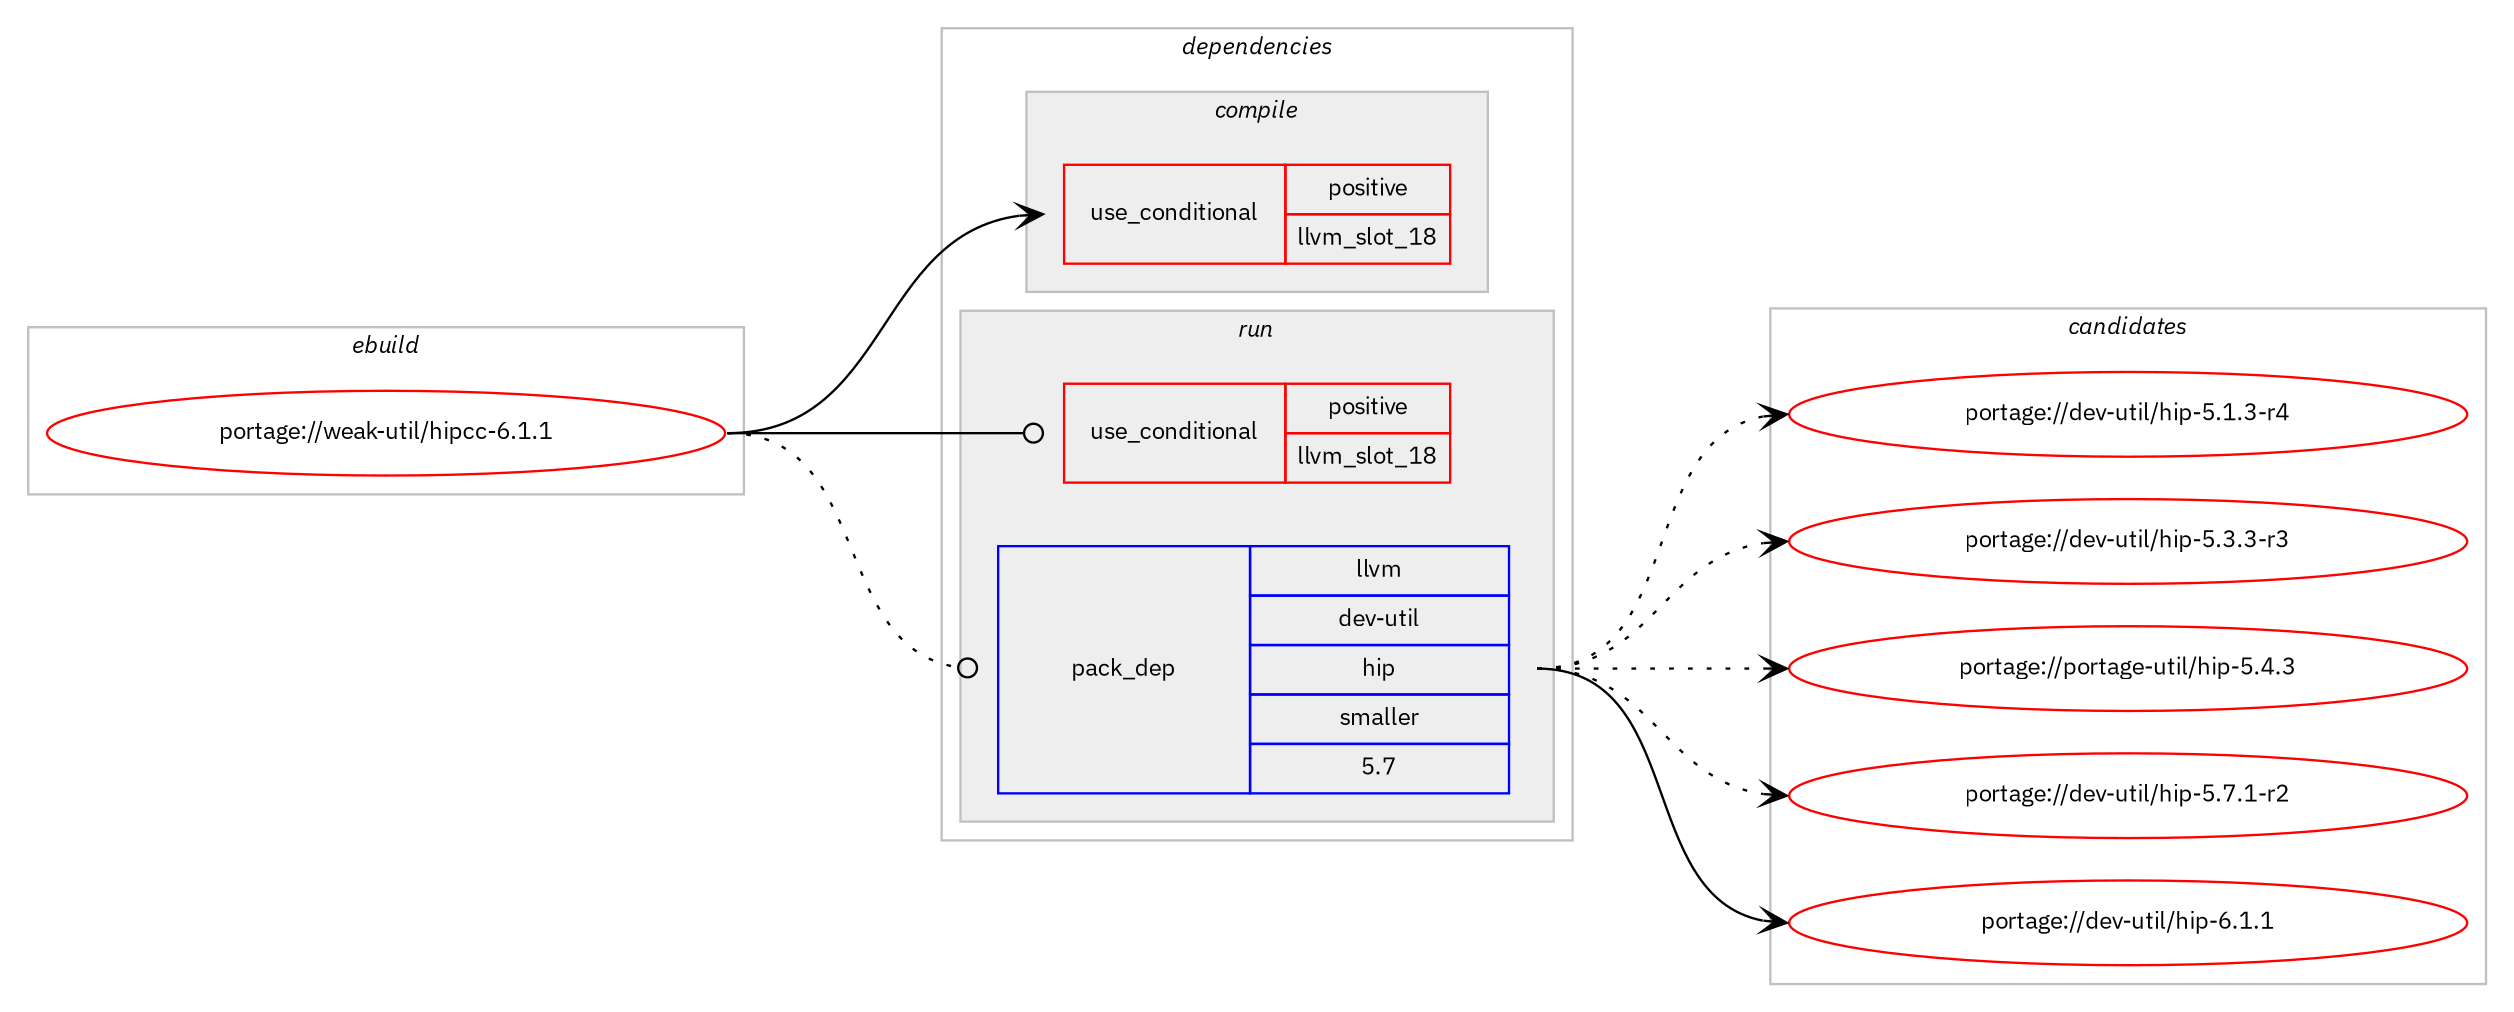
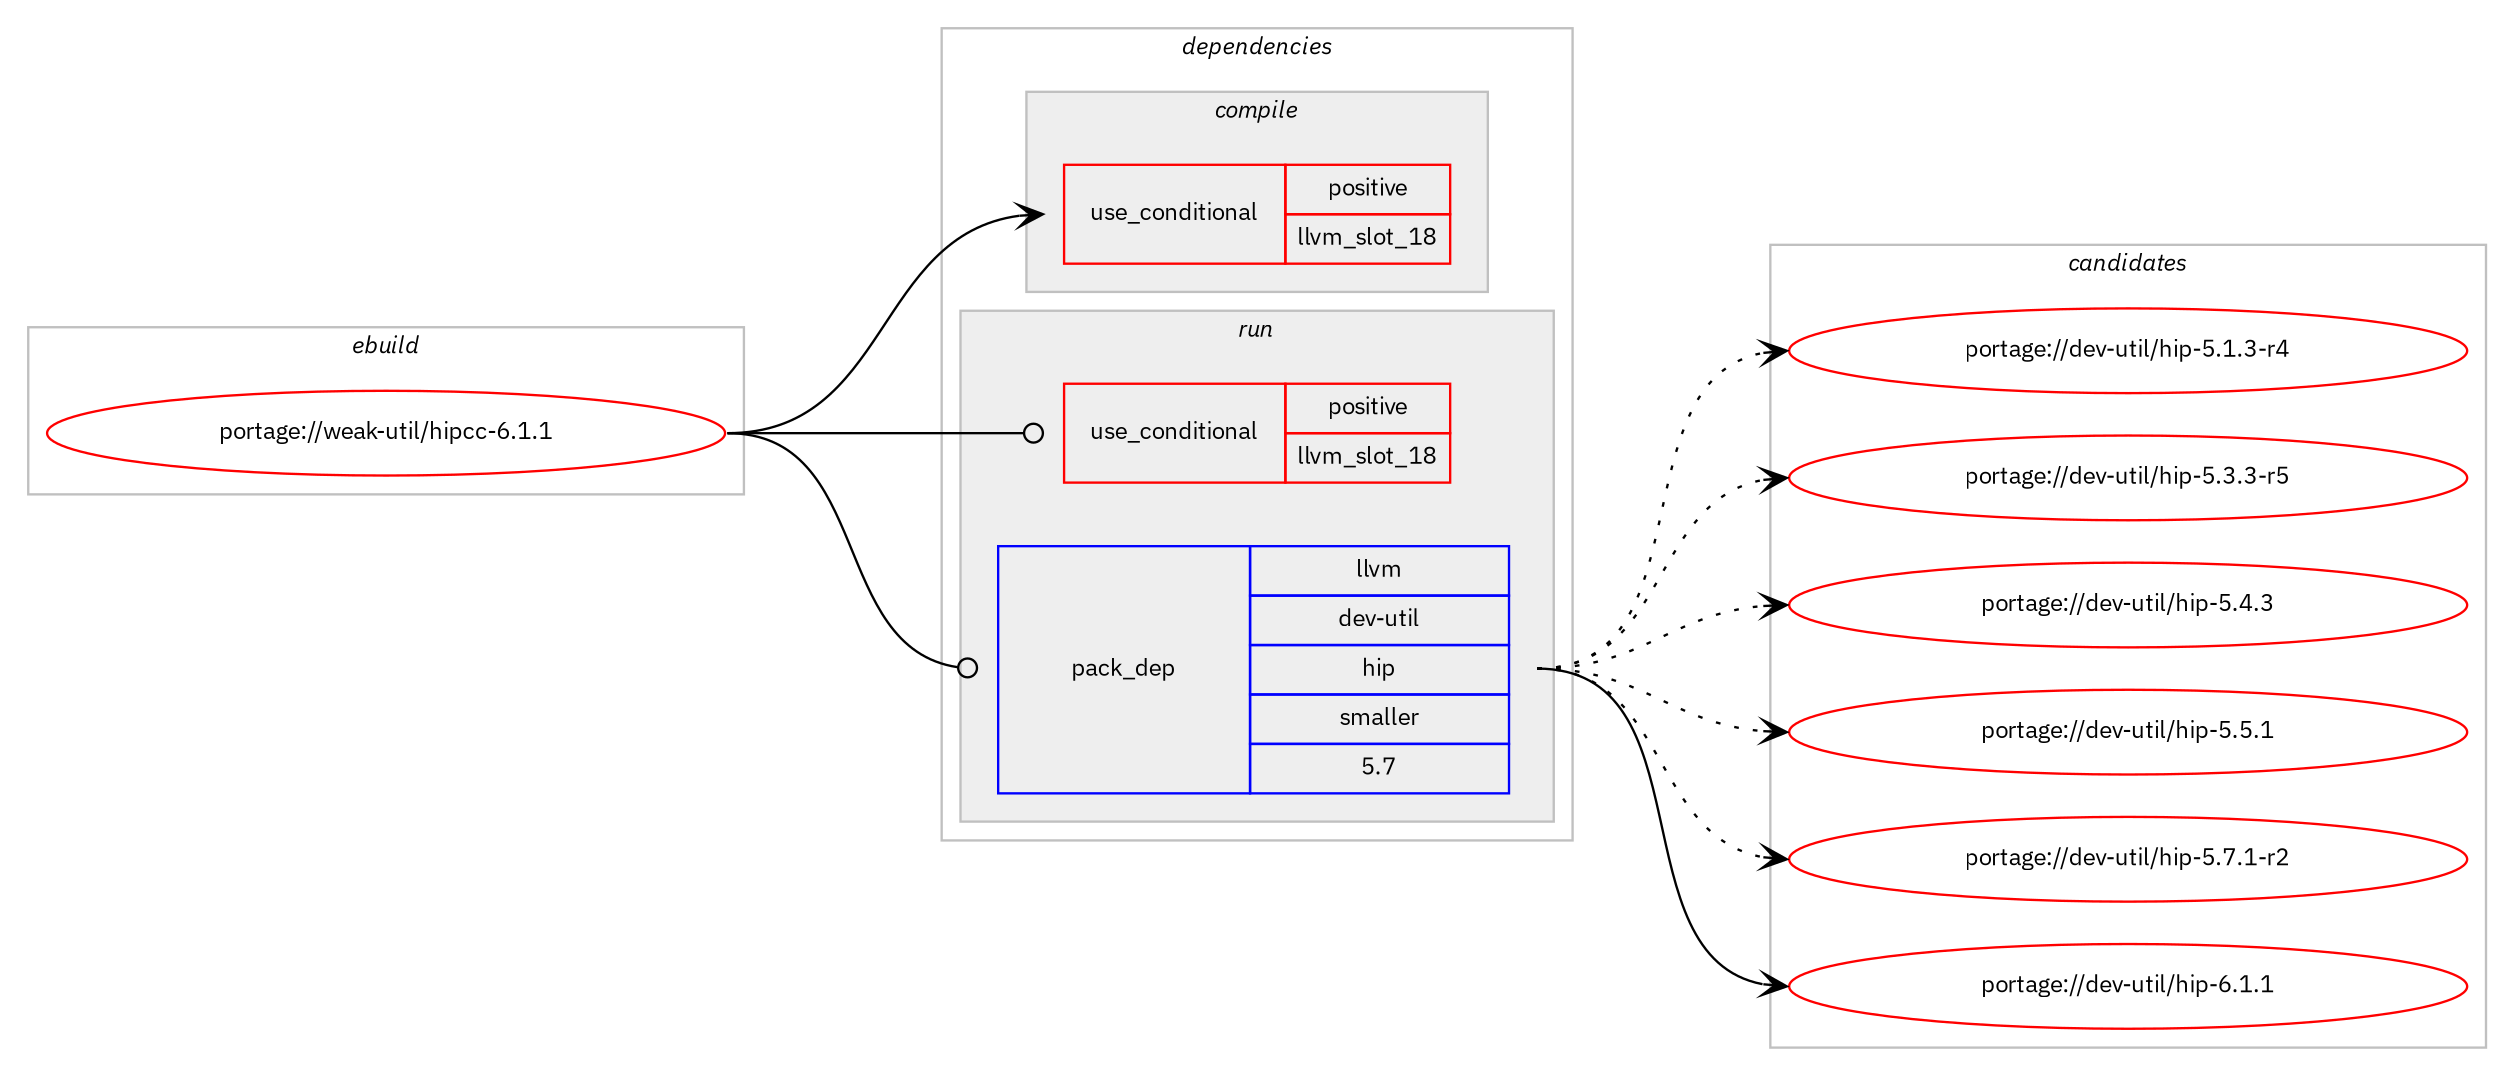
node "portage://dev-util/hip-5.3.3-r3": label "portage://dev-util/hip-5.3.3-r3" -> "portage://dev-util/hip-5.3.3-r5"
edge "portage://weak-util/hipcc-6.1.1" -> "pack_dep": style dotted -> solid
node "portage://portage-util/hip-5.4.3": label "portage://portage-util/hip-5.4.3" -> "portage://dev-util/hip-5.4.3"
node "portage://dev-util/hip-5.5.1": added
